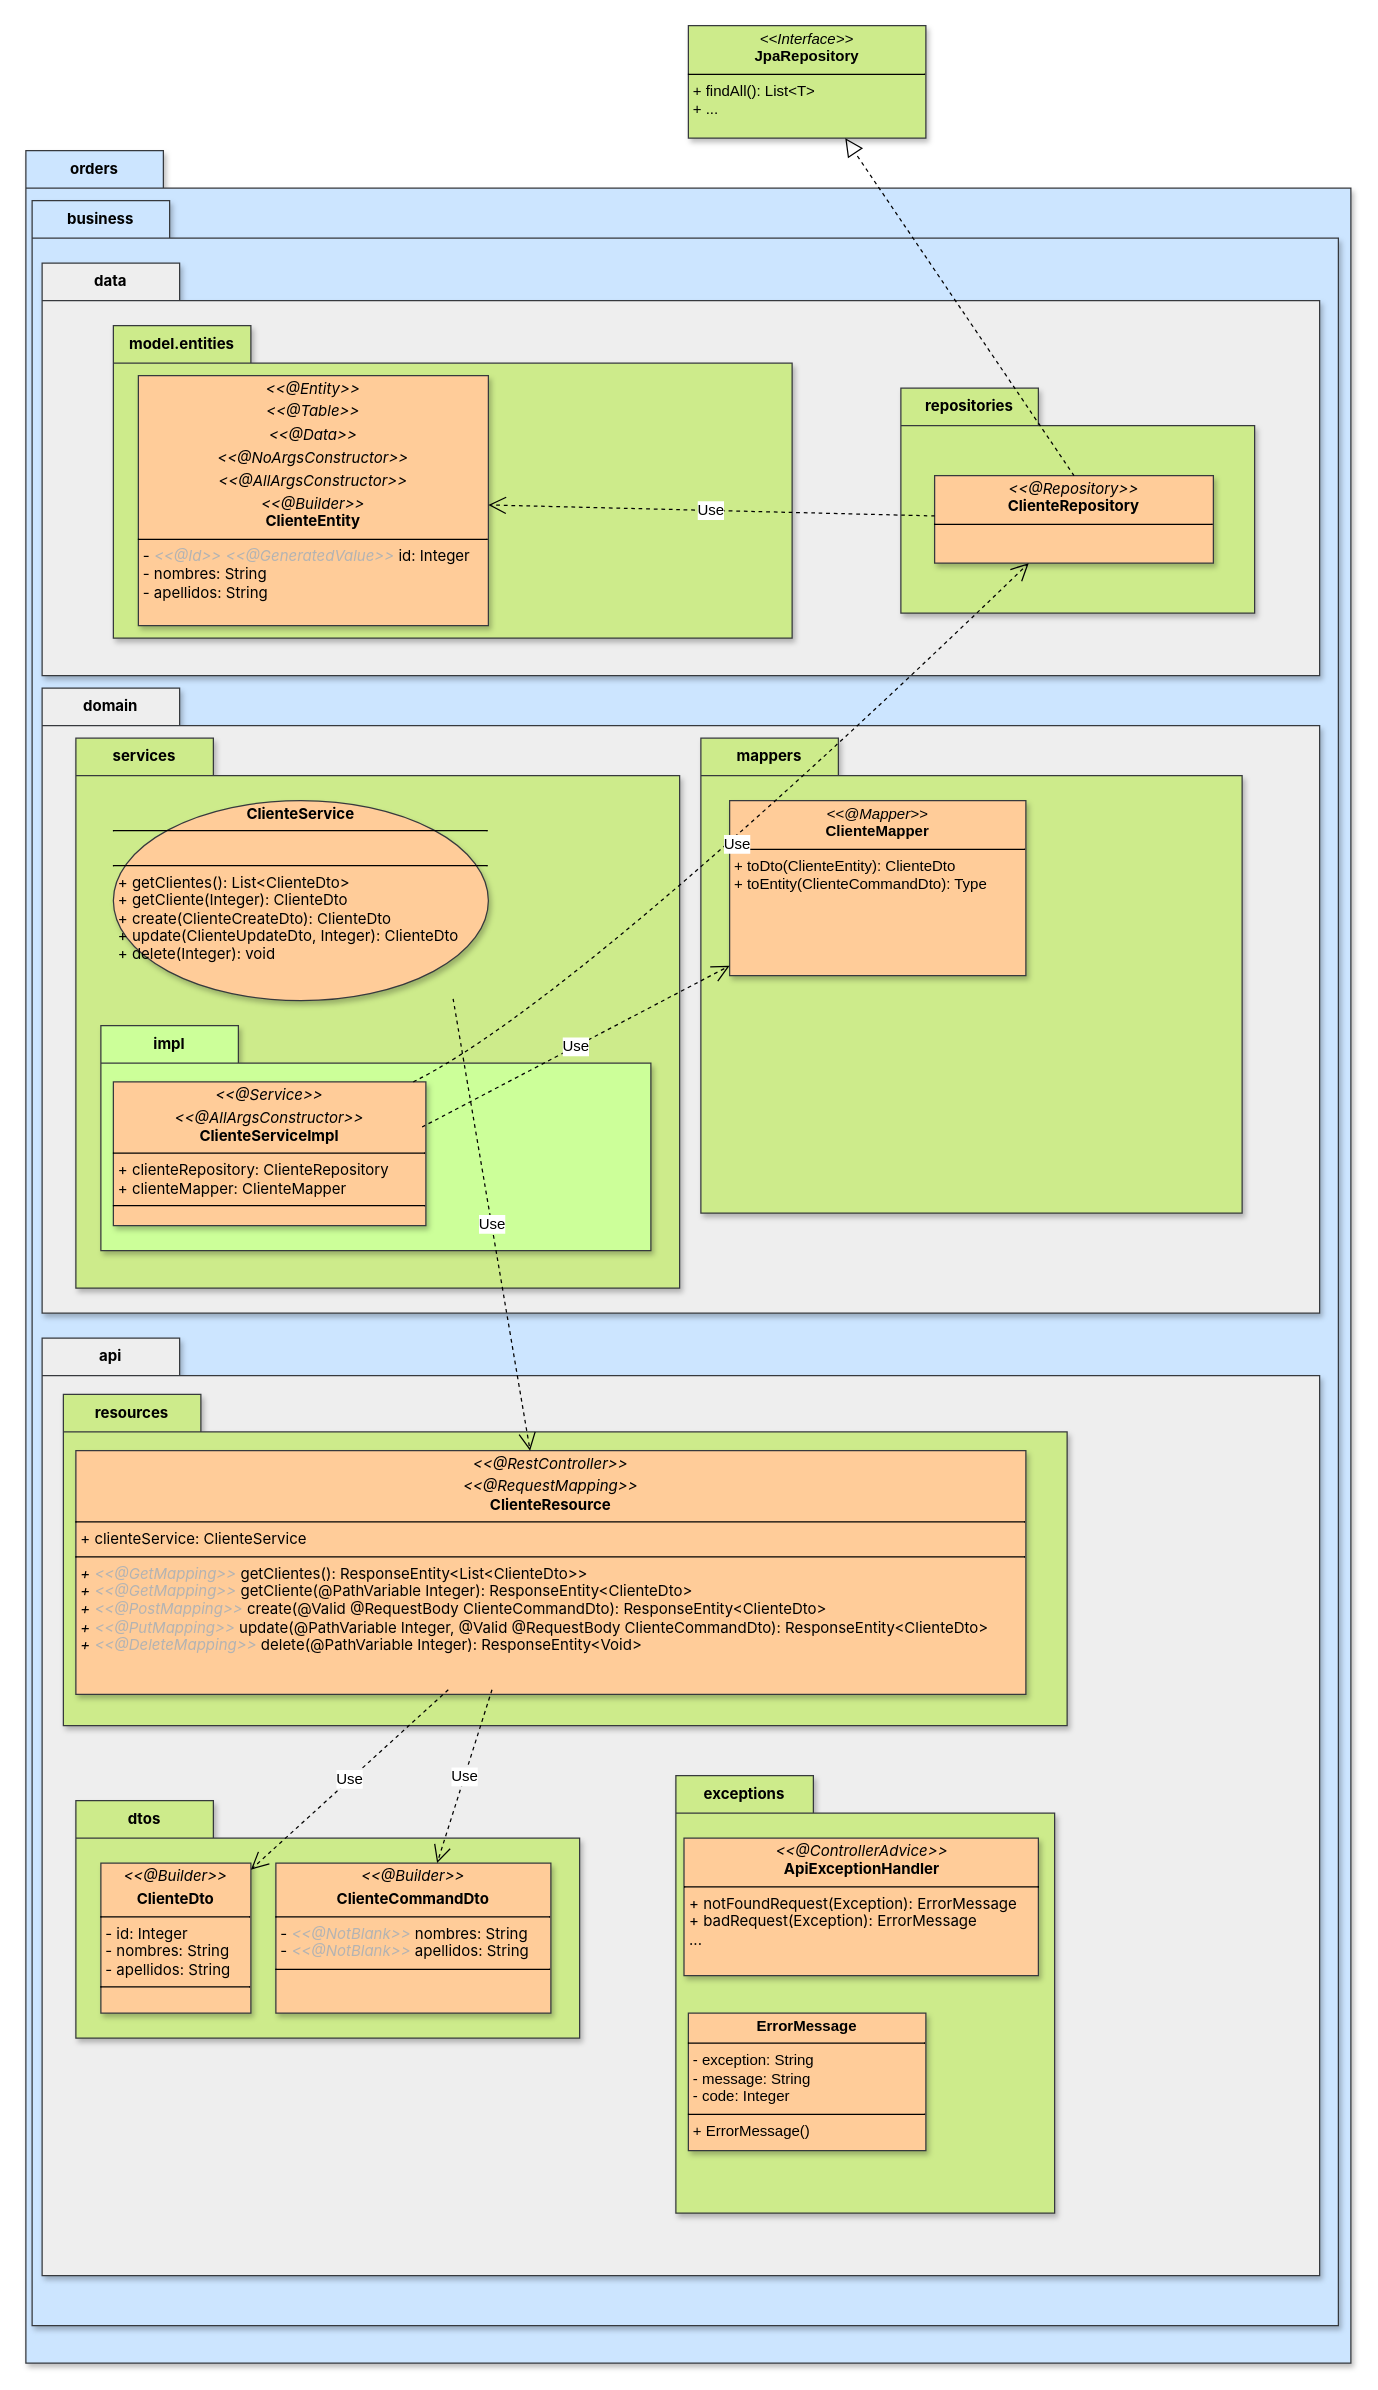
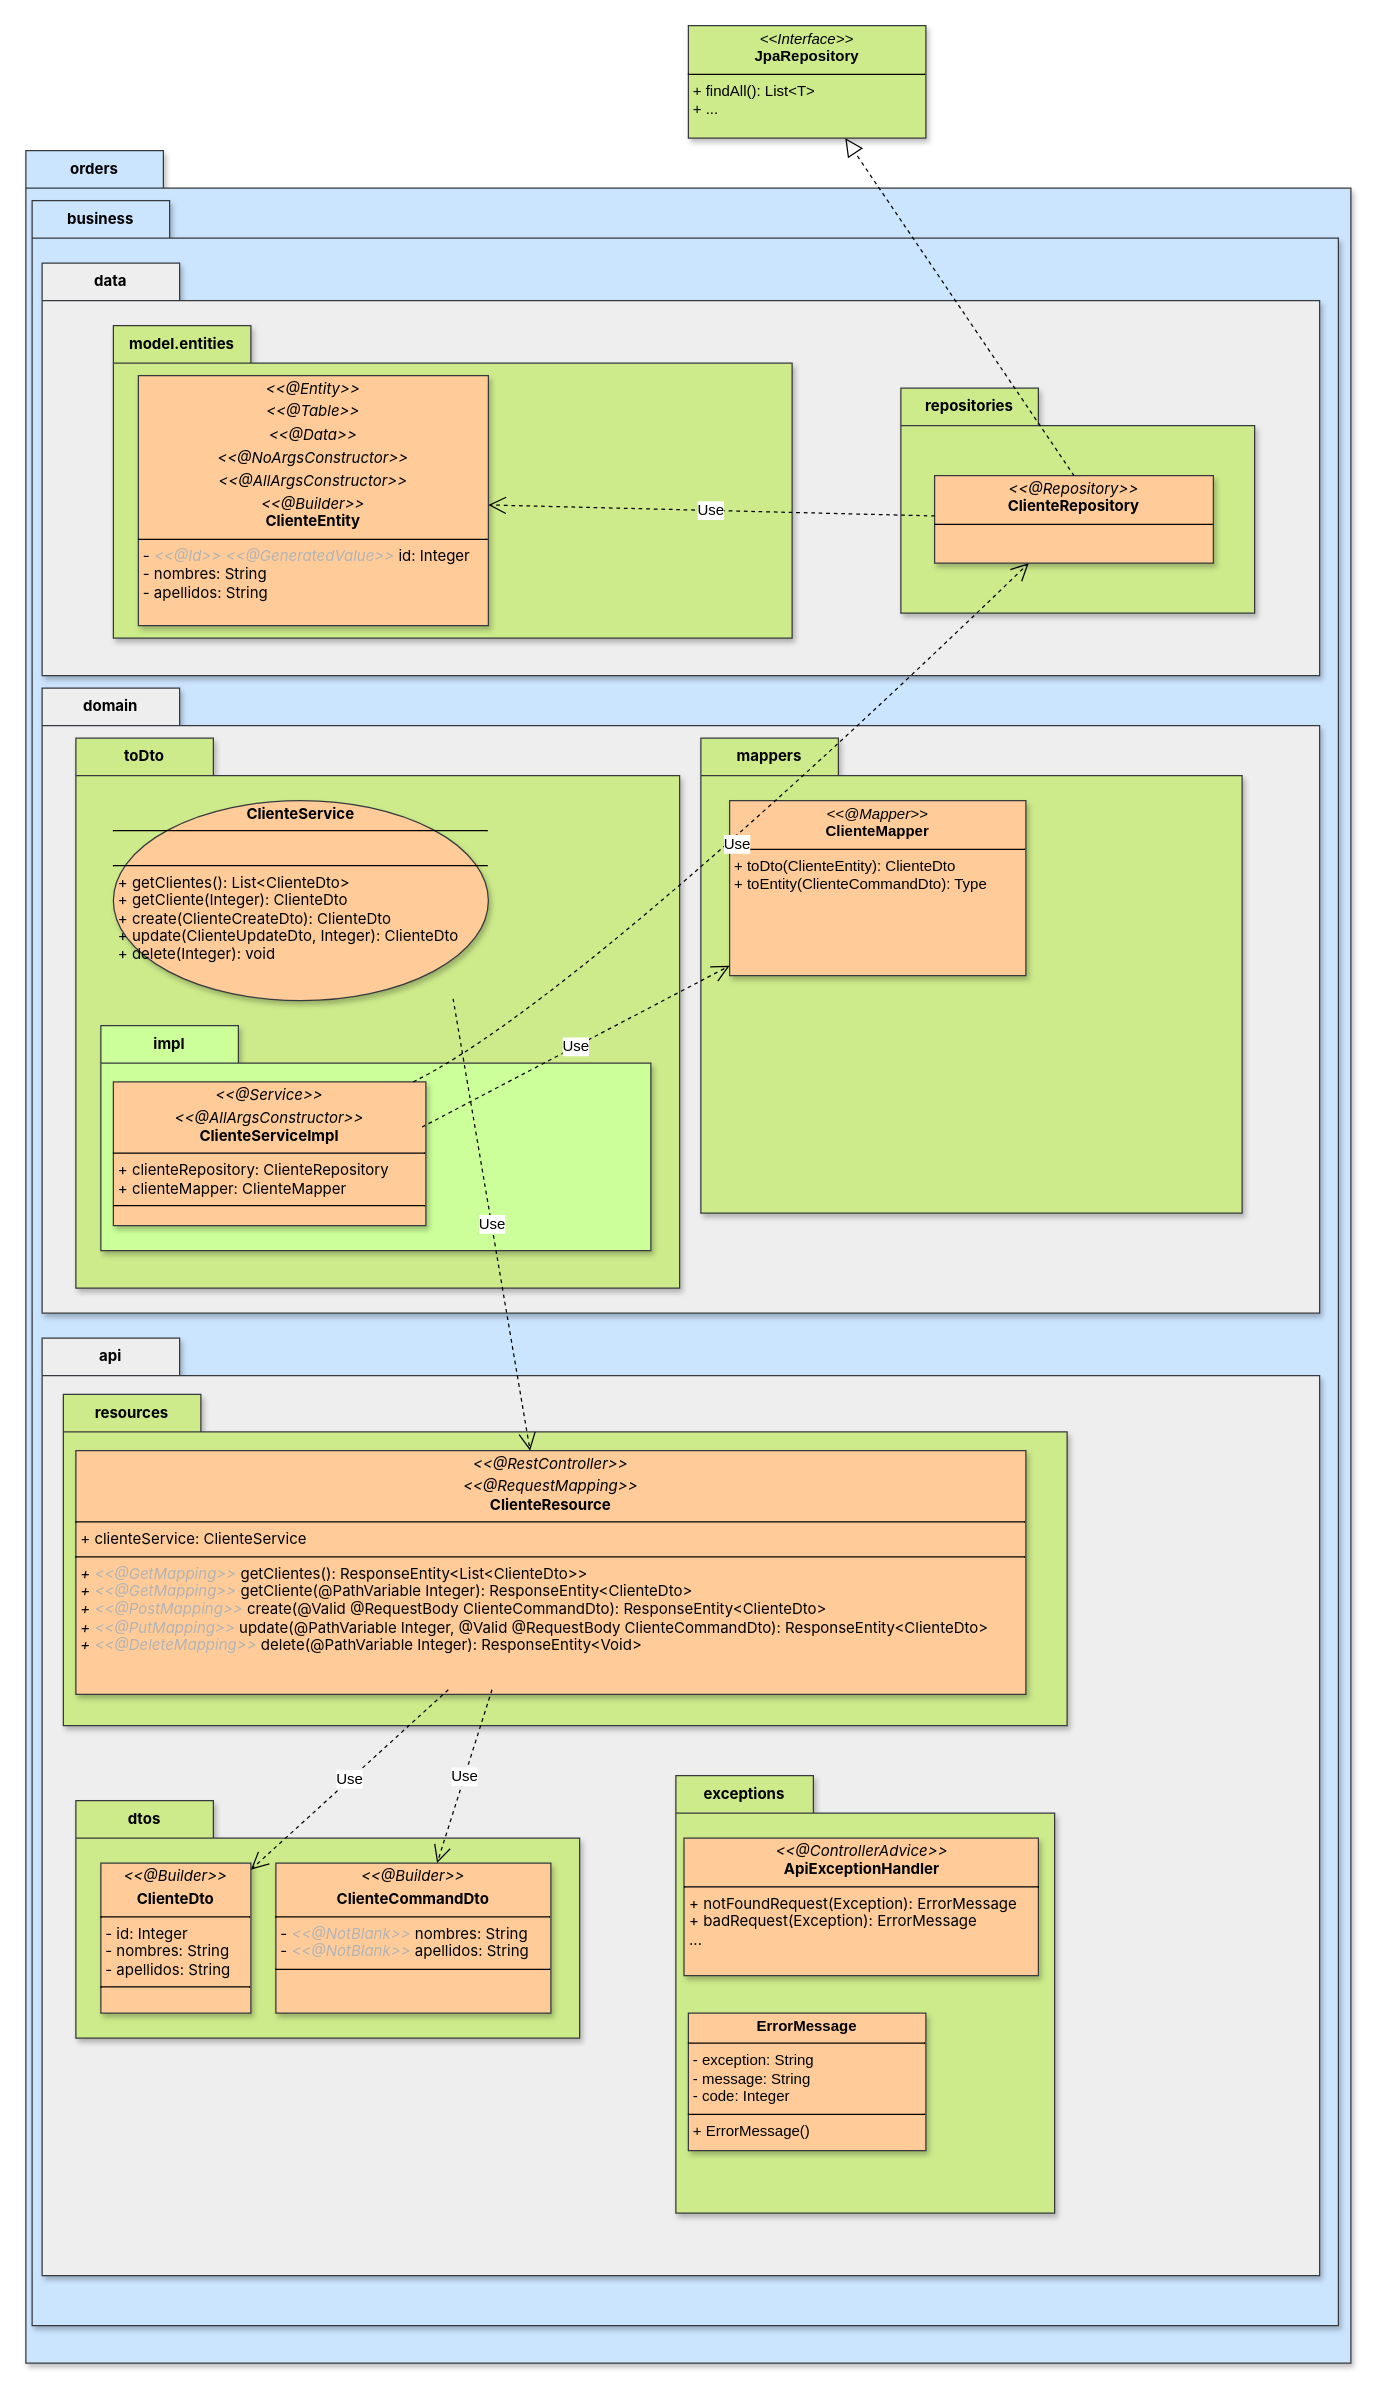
node "services": label "services" -> "toDto"
